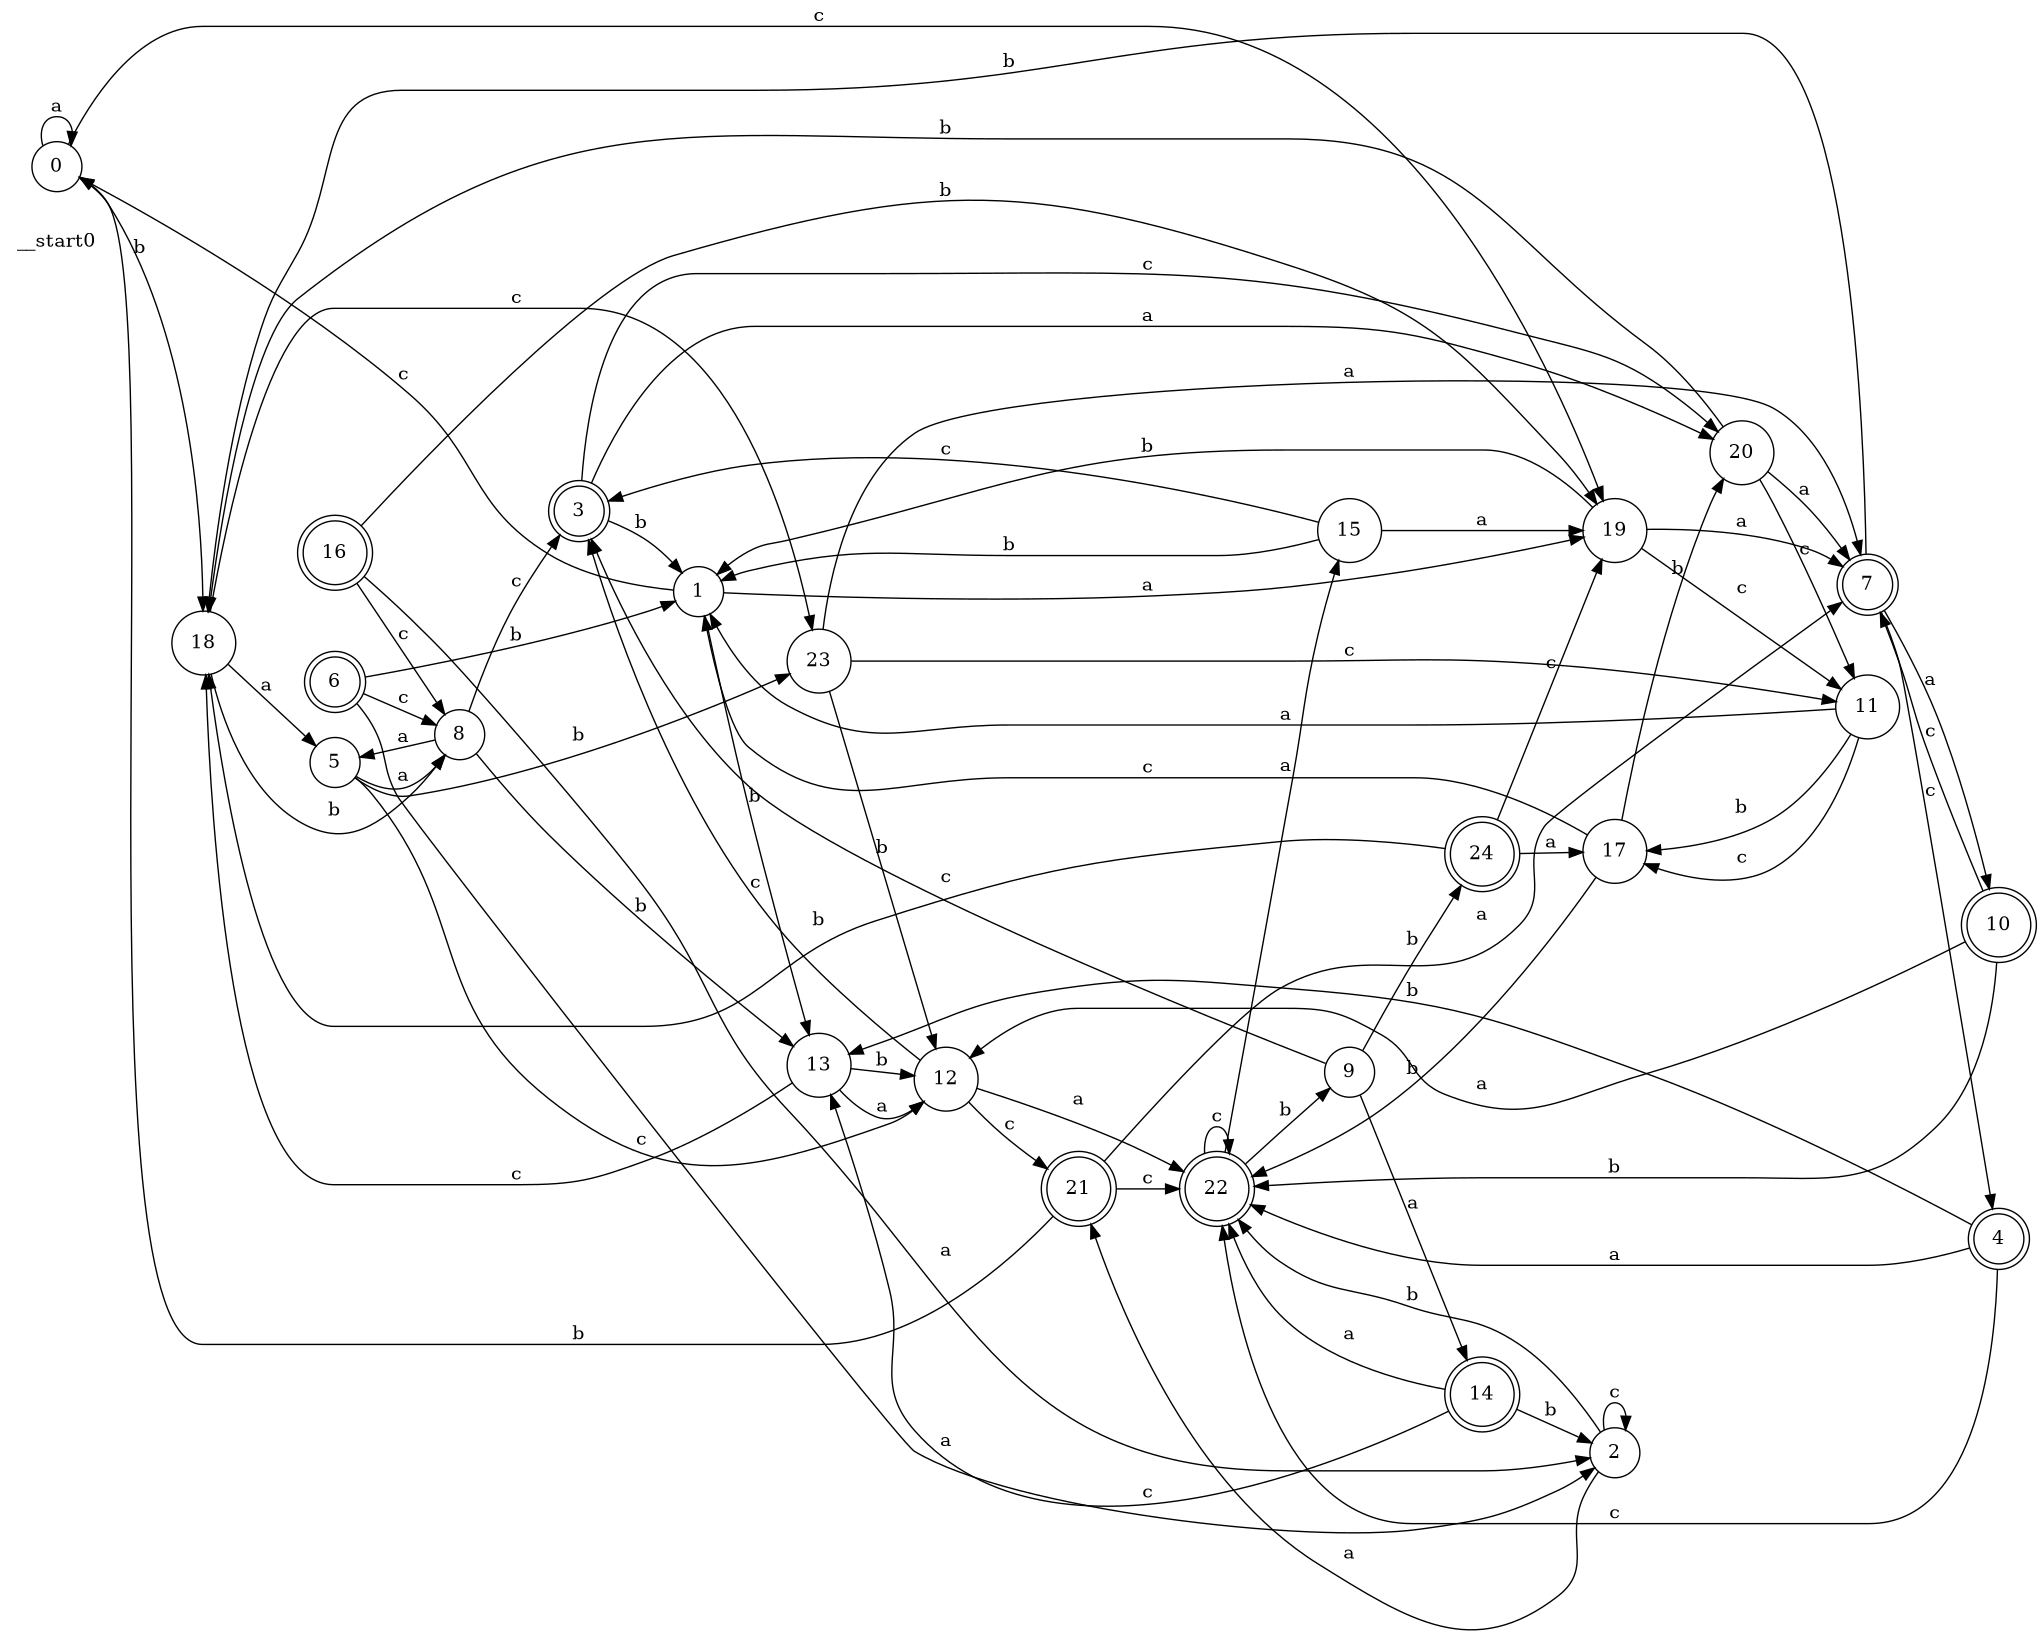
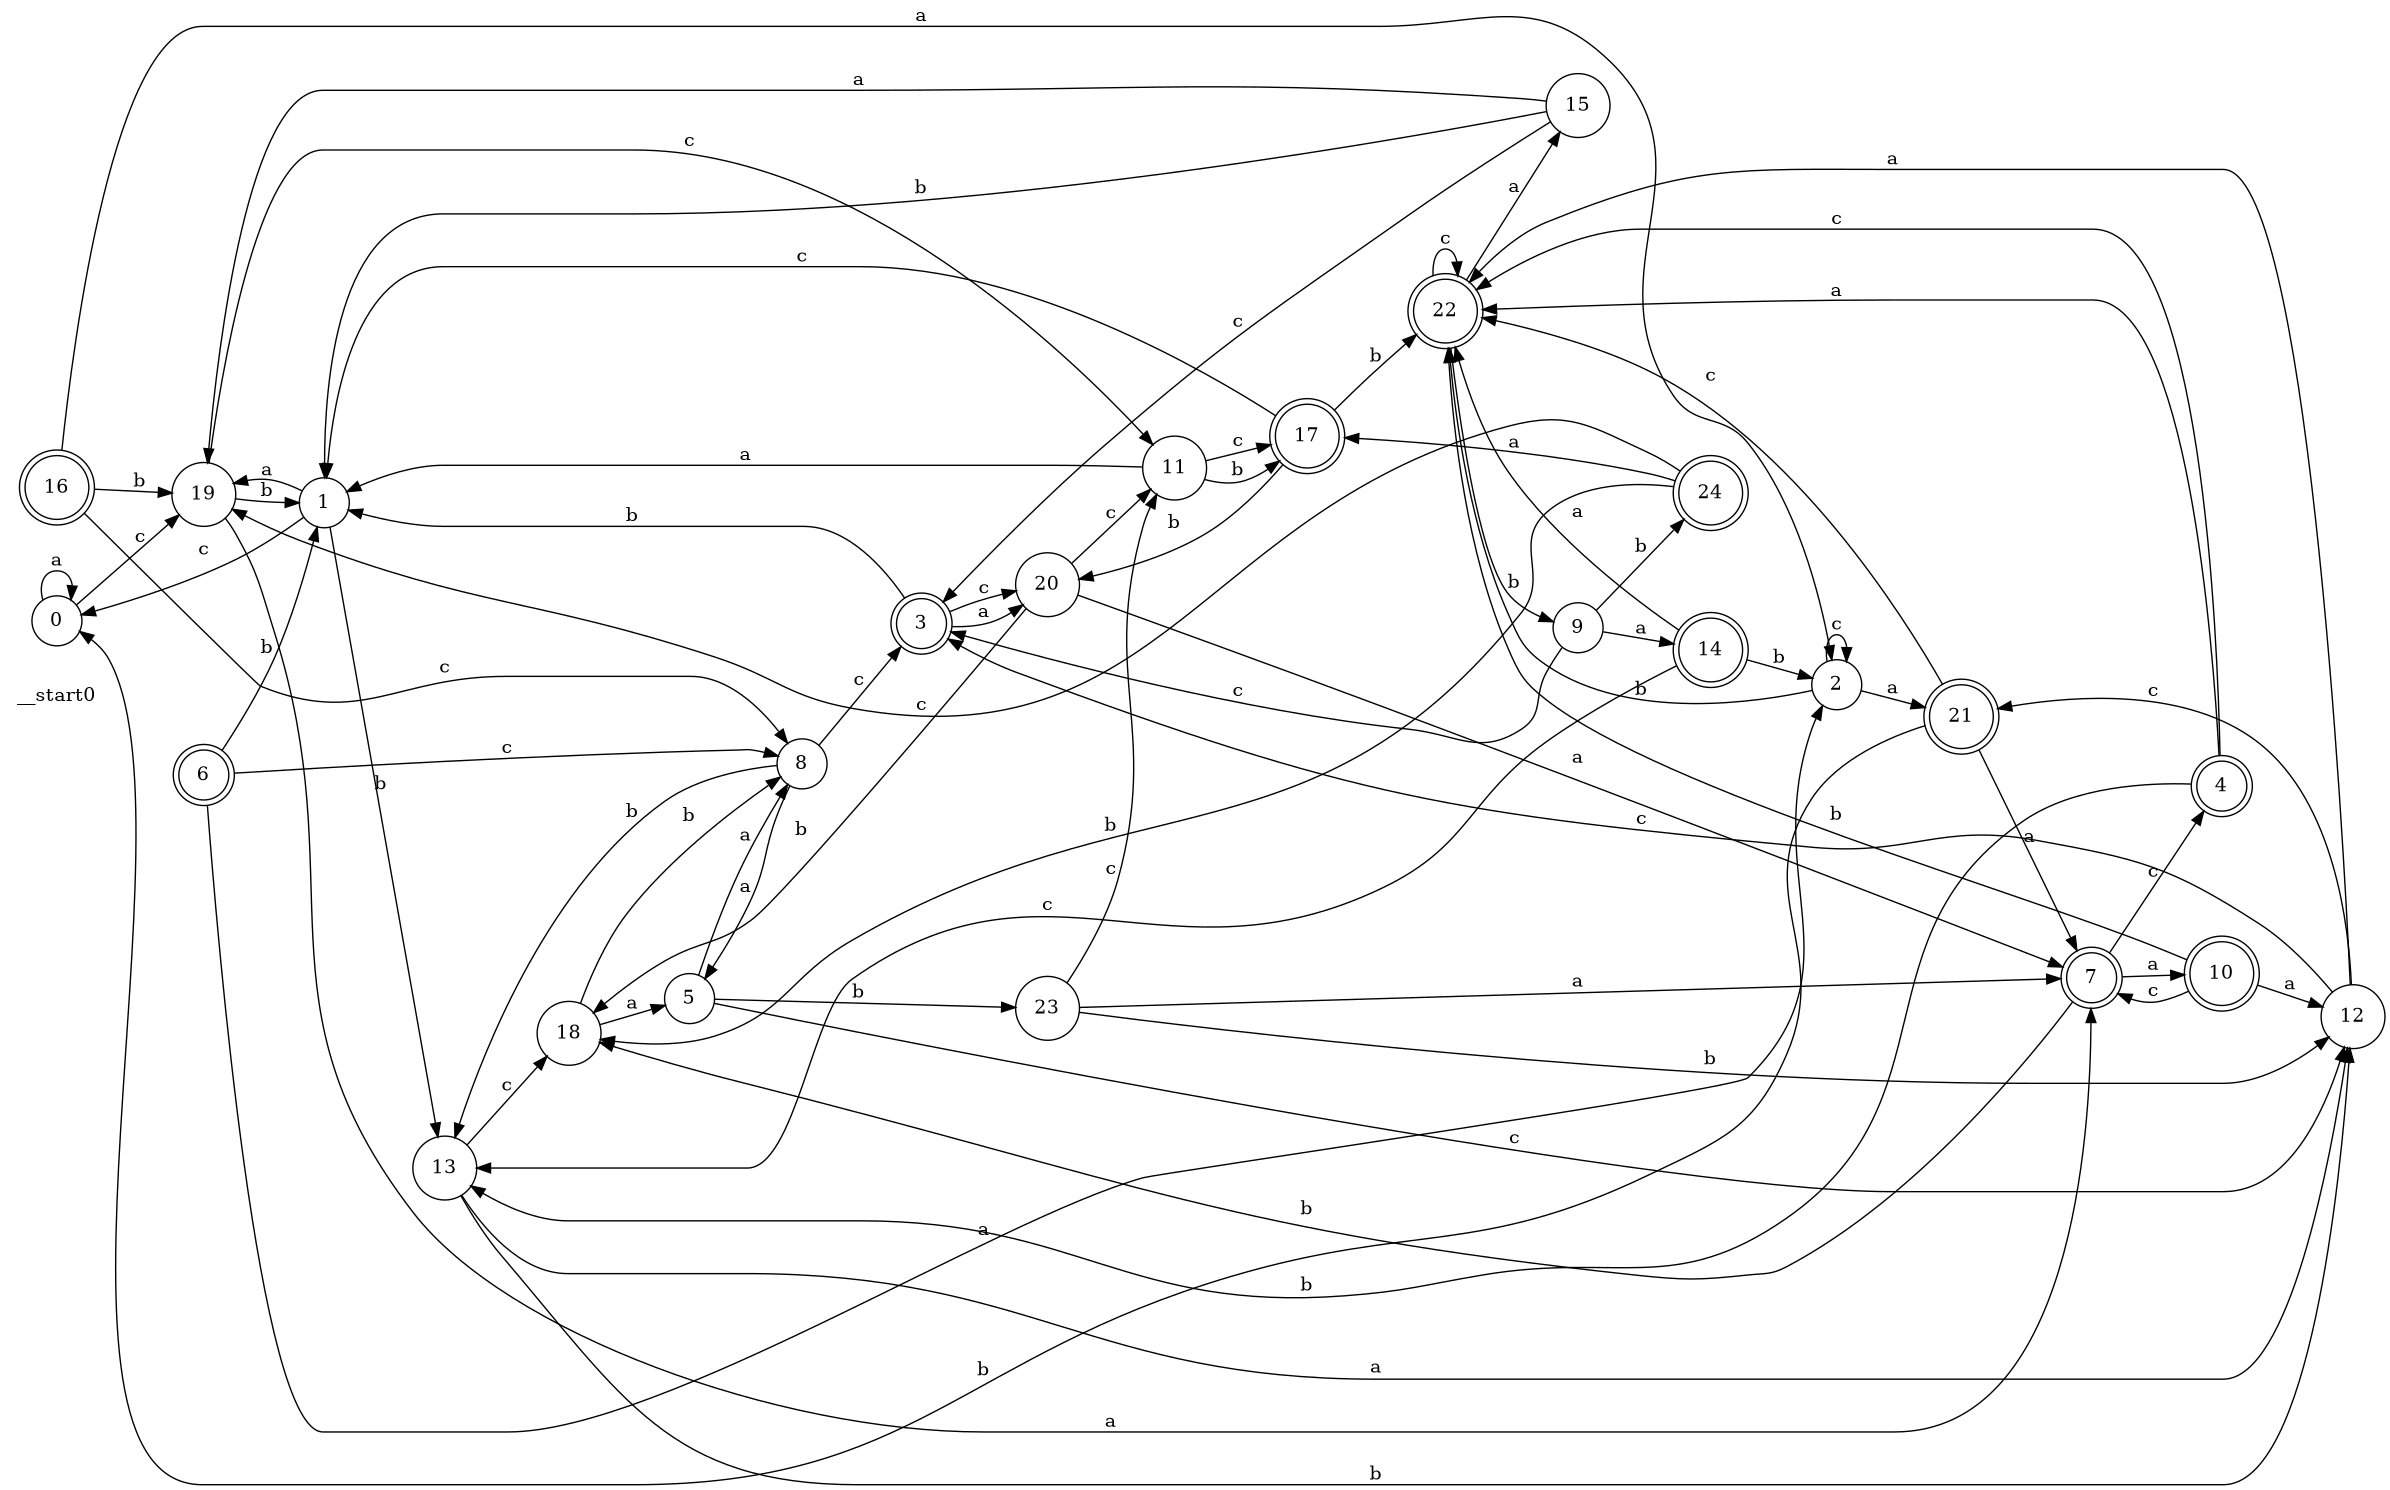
edge "18" -> "23": removed, label "c"
edge "0" -> "18": removed, label "b"
node "17": shape circle -> doublecircle
